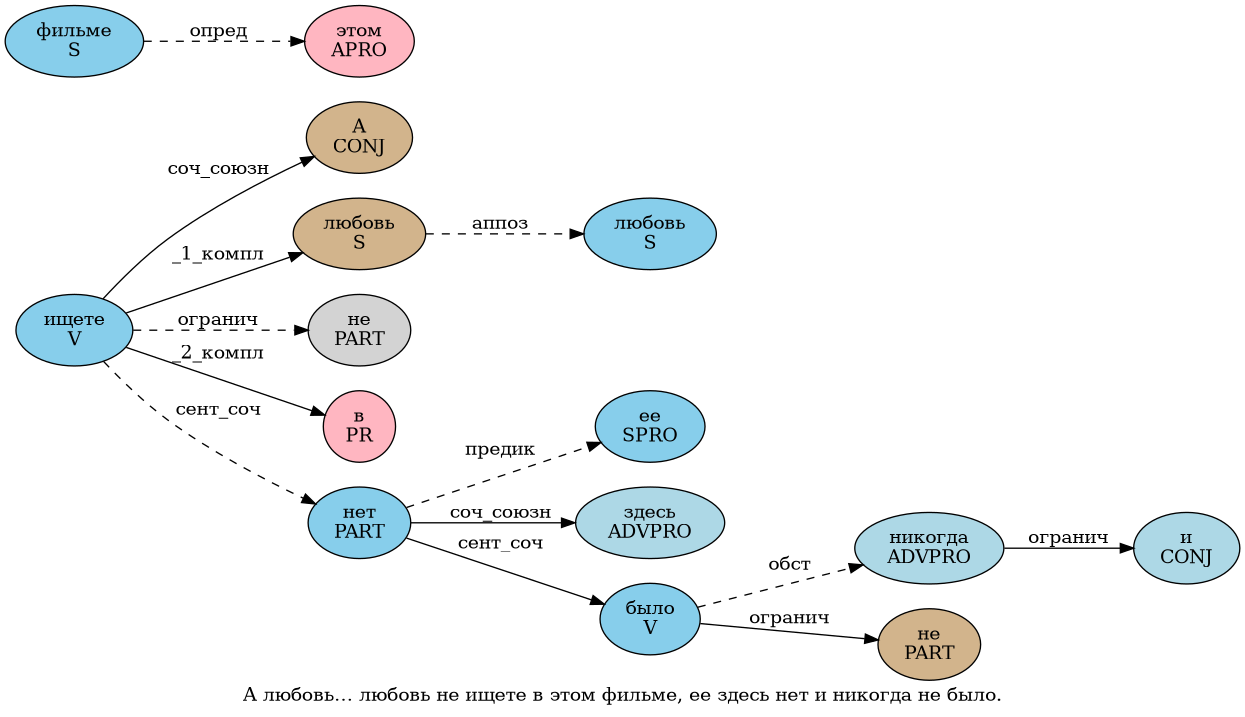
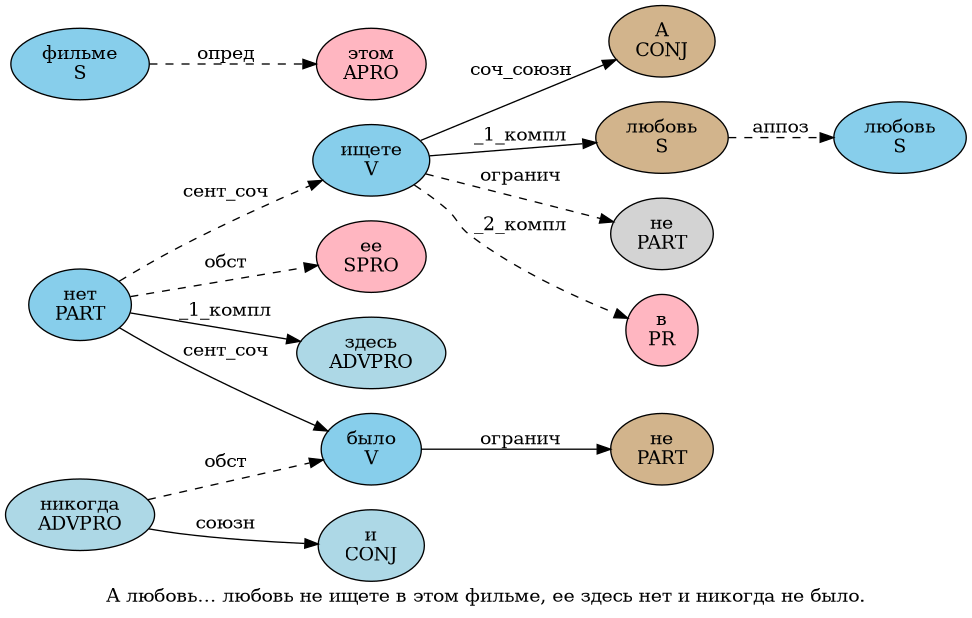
edge "ищете V" -> "в PR": style solid -> dashed
node "ее SPRO": fillcolor skyblue -> lightpink
edge "ищете V" -> "нет PART": reversed
edge "нет PART" -> "ее SPRO": label "предик" -> "обст"
edge "нет PART" -> "здесь ADVPRO": label "соч_союзн" -> "_1_компл"
edge "никогда ADVPRO" -> "и CONJ": label "огранич" -> "союзн"
edge "было V" -> "никогда ADVPRO": reversed
